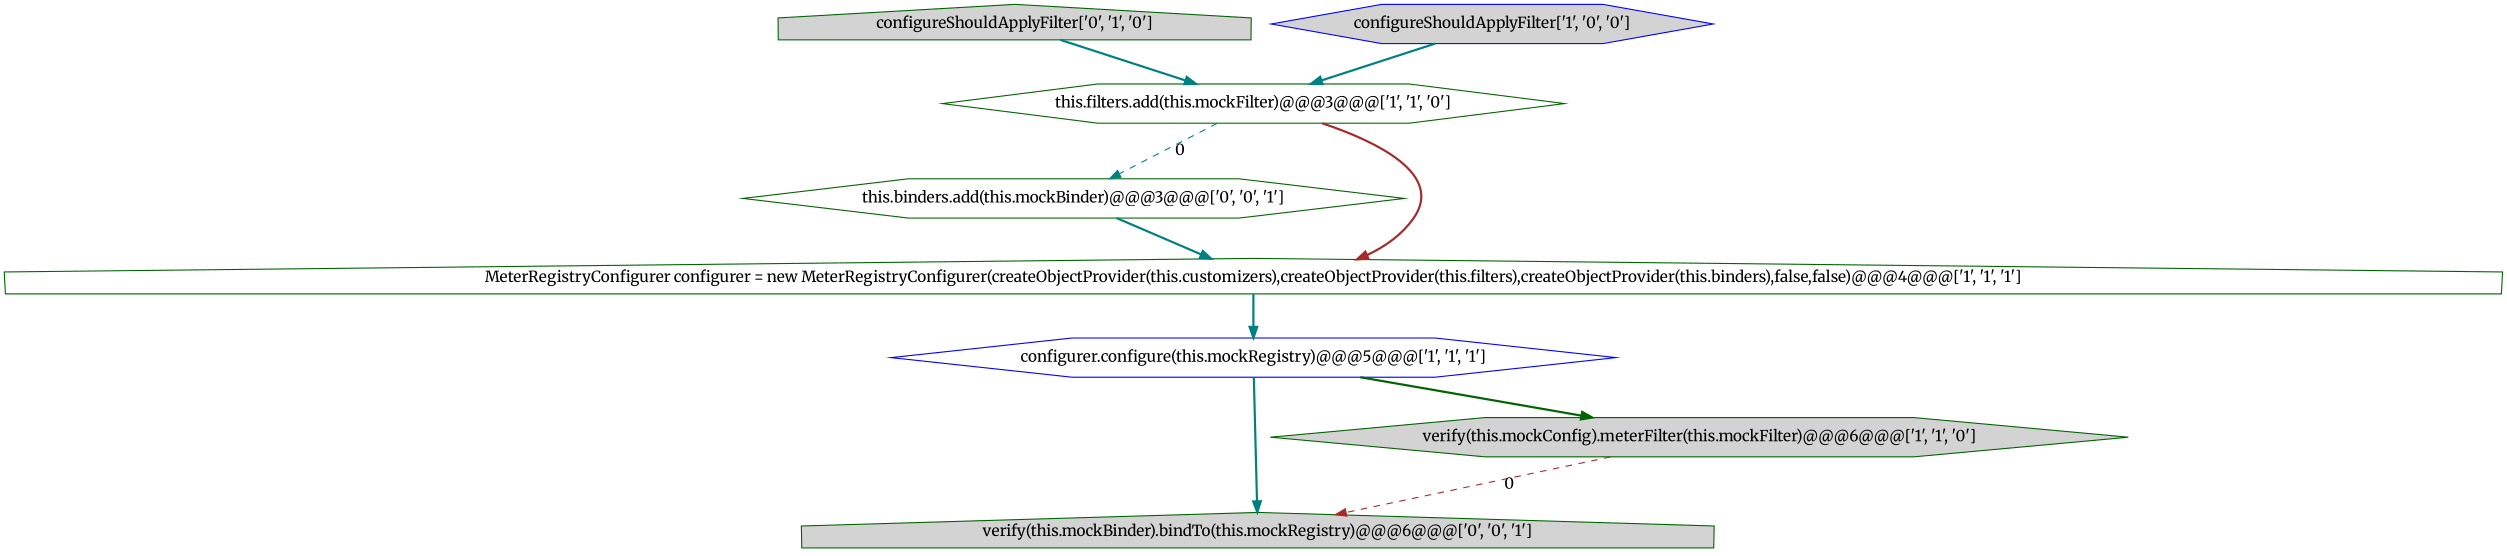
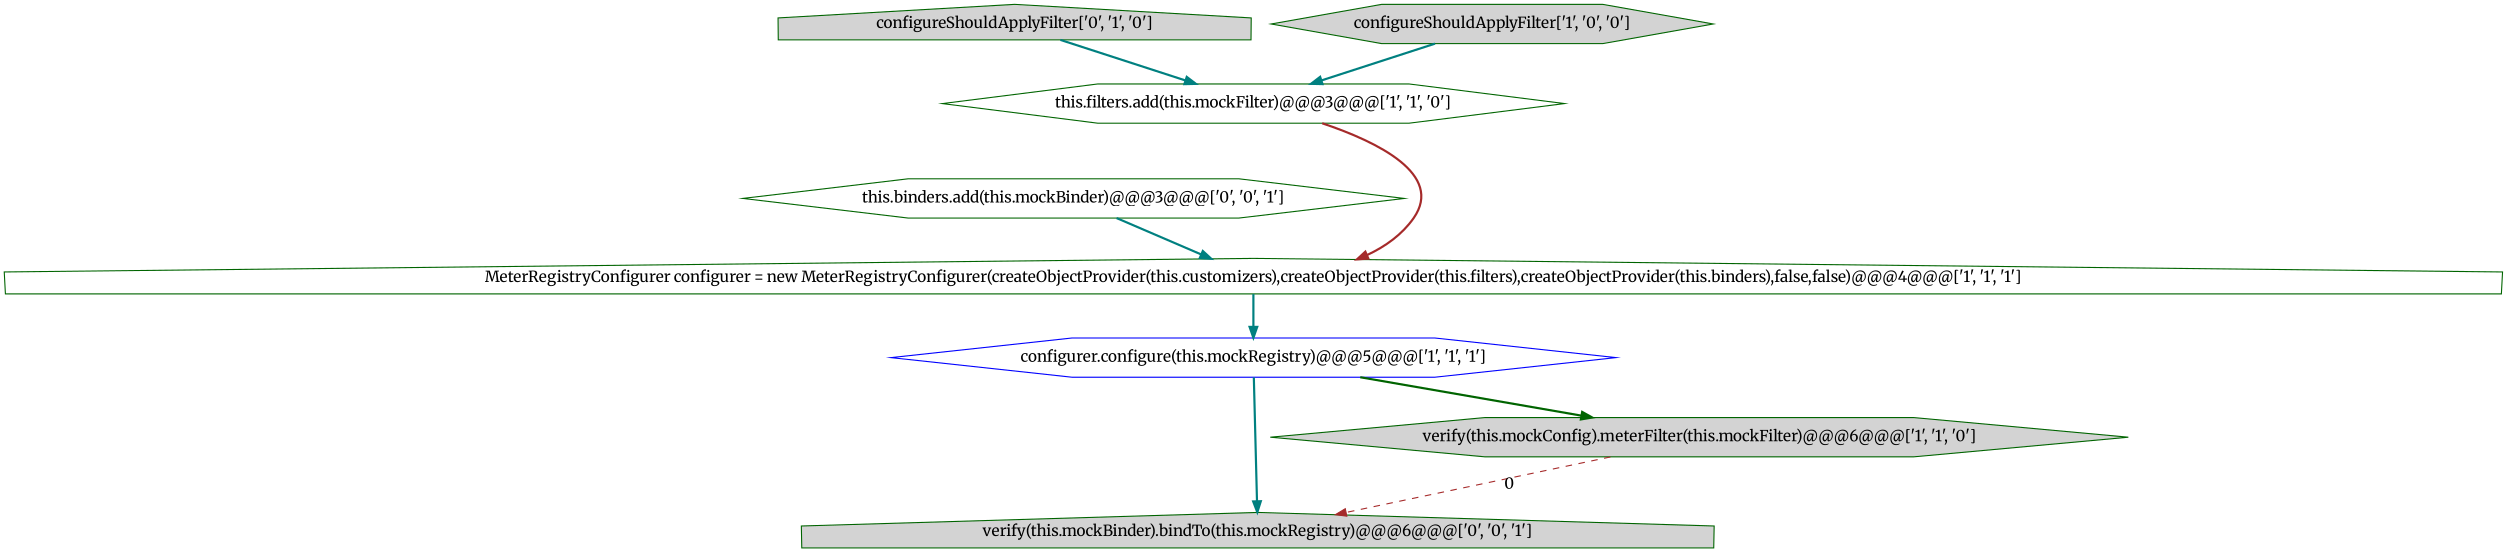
node "configureShouldApplyFilter['1', '0', '0']": color blue -> darkgreen
edge "this.filters.add(this.mockFilter)@@@3@@@['1', '1', '0']" -> "this.binders.add(this.mockBinder)@@@3@@@['0', '0', '1']": removed, label "0"
